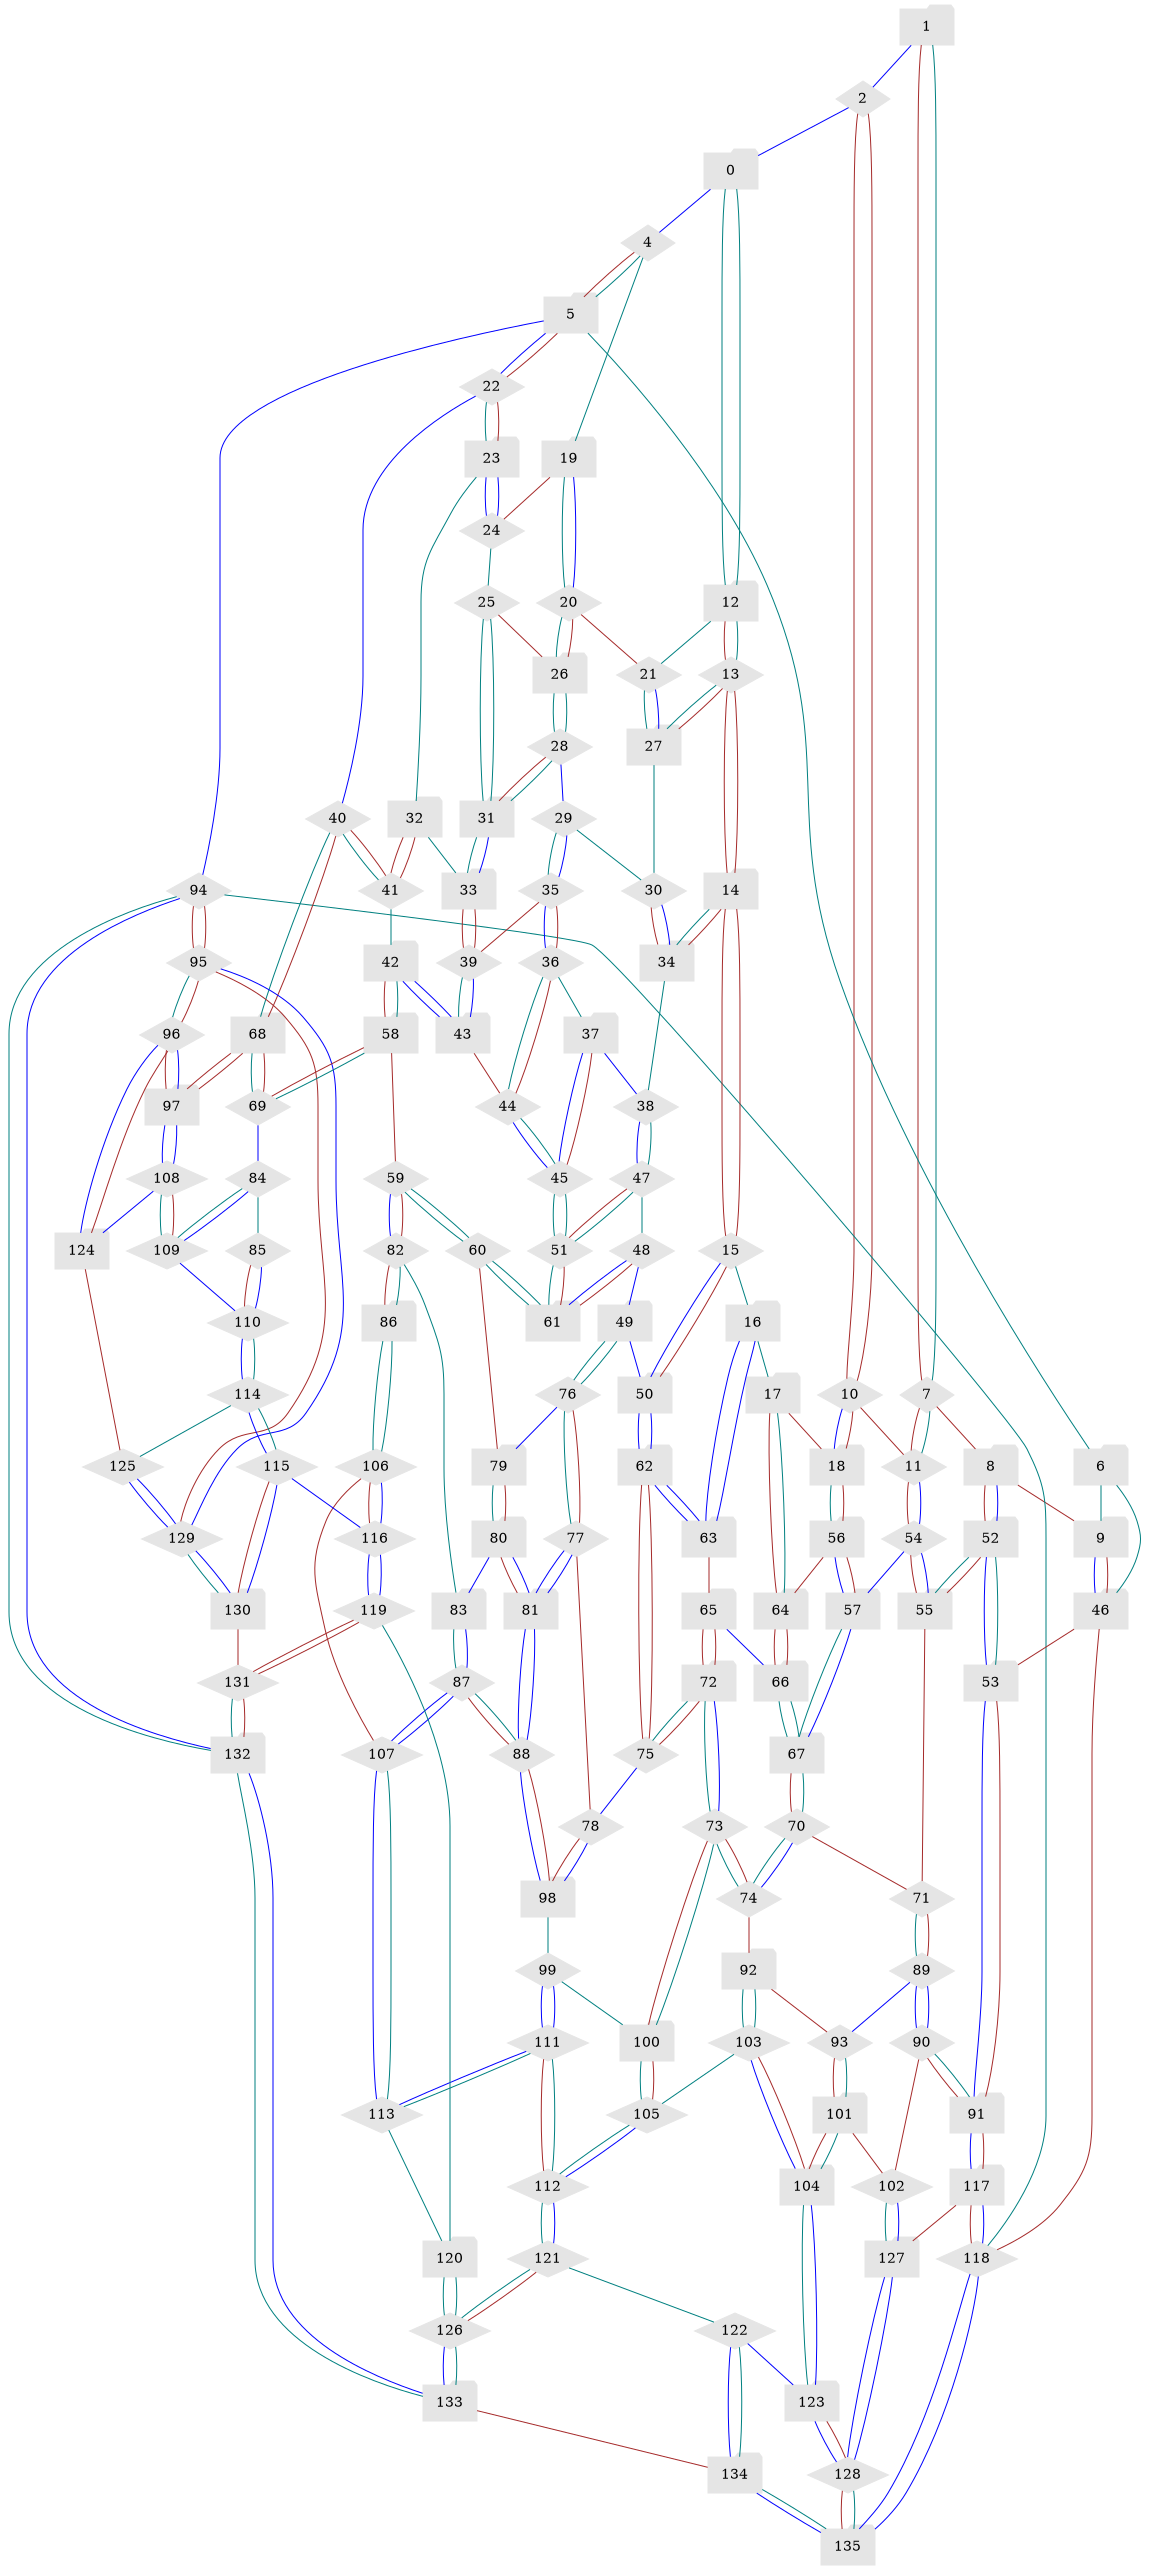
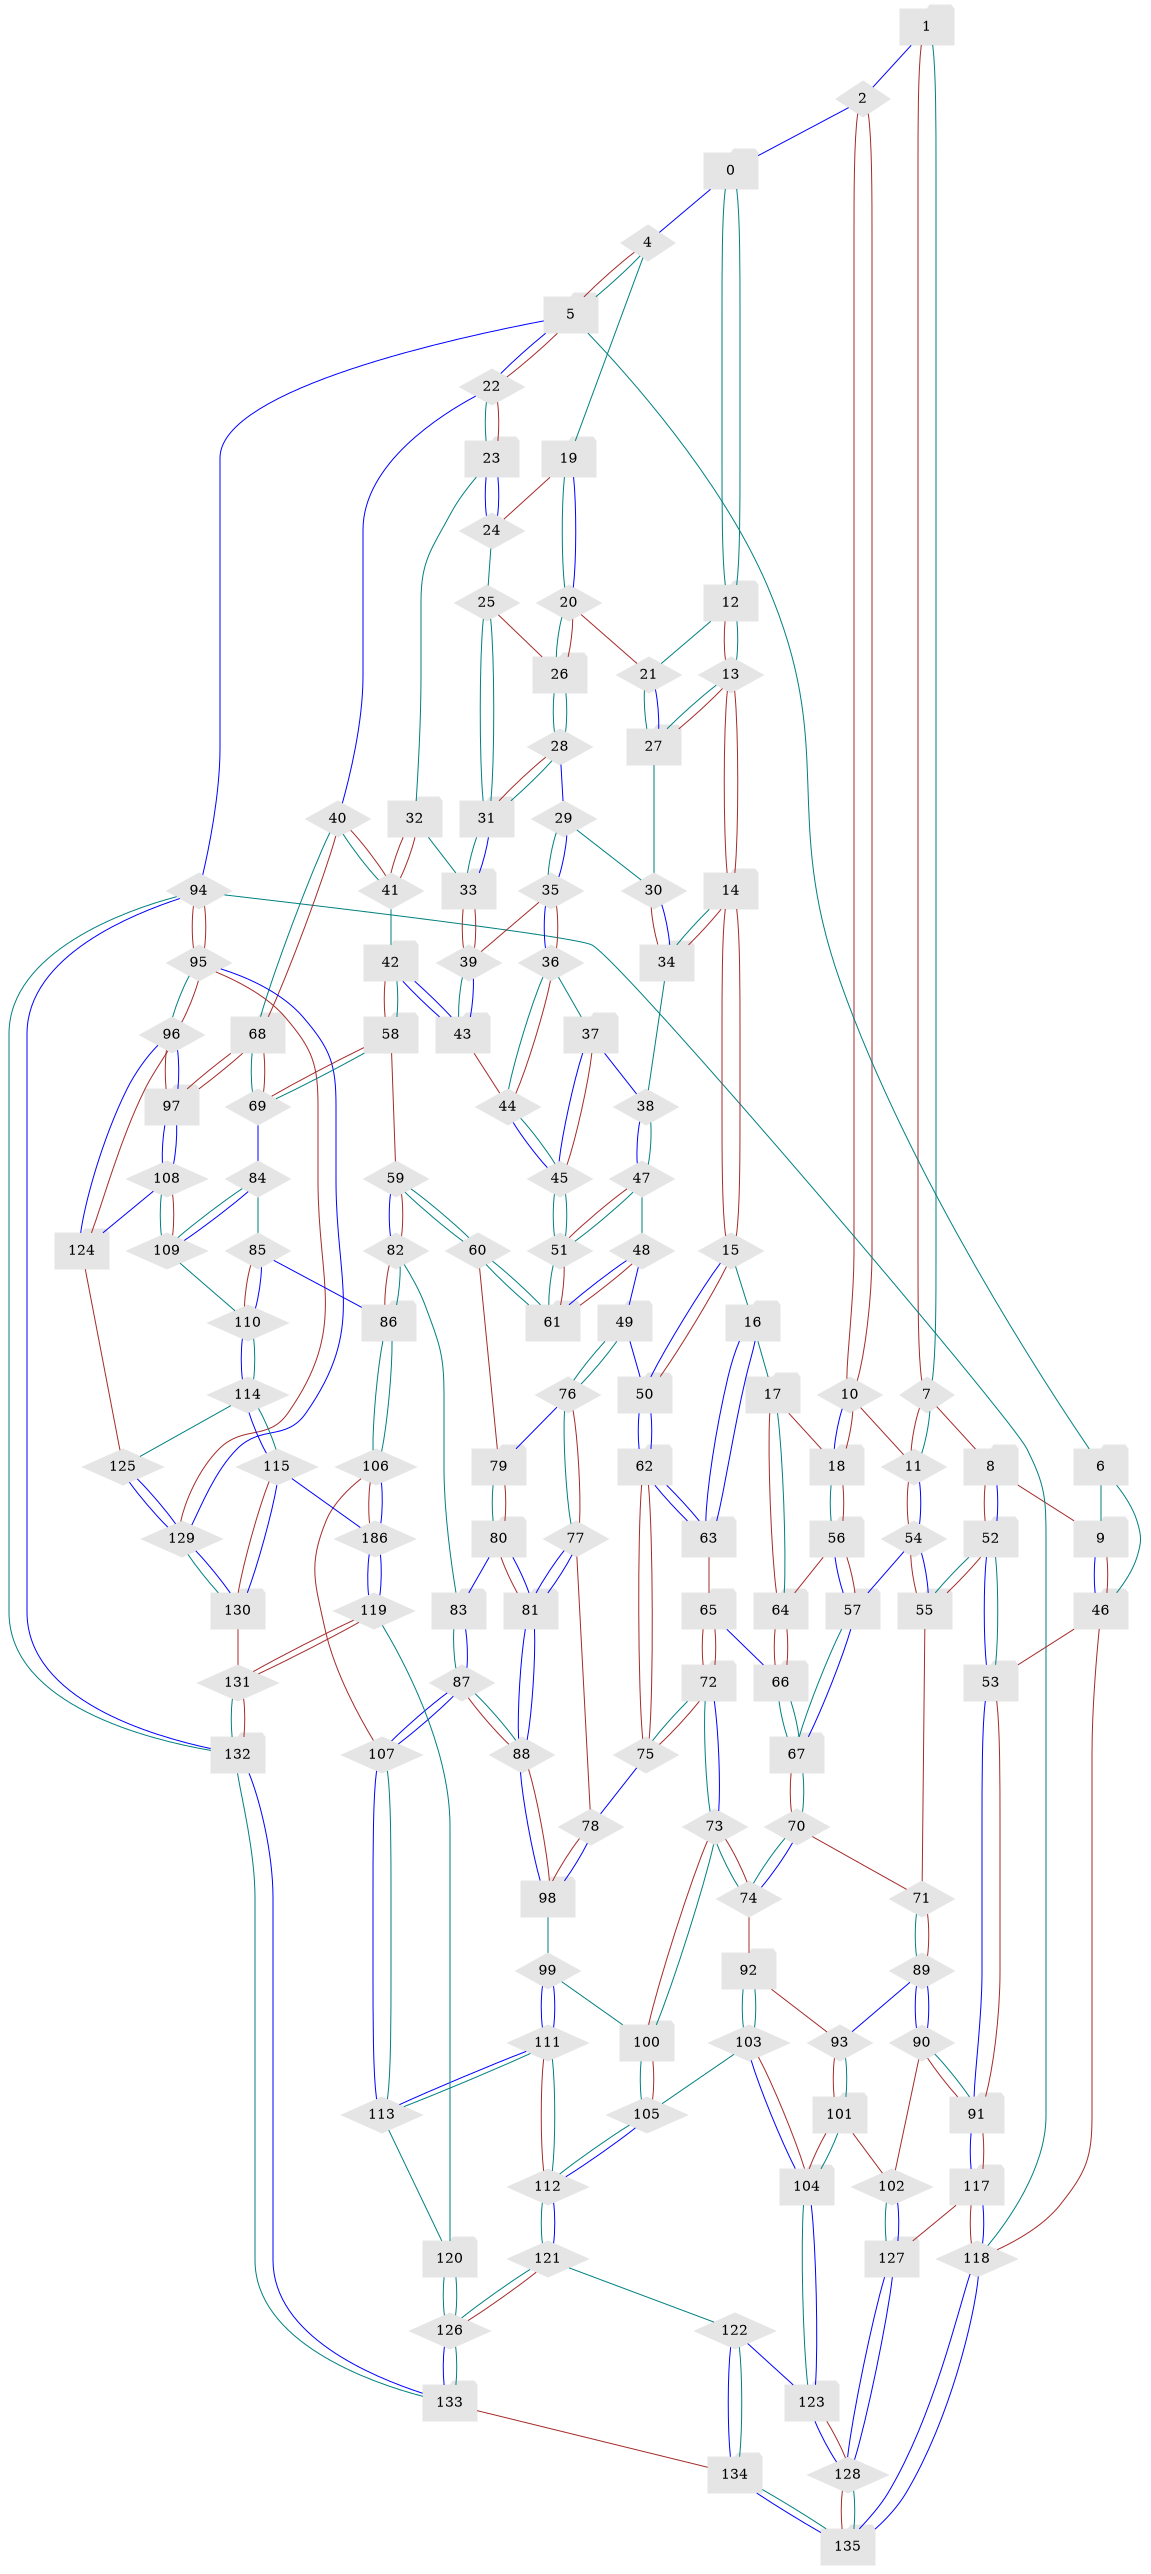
edge "85" -- "86": added
edge "109" -- "110": color blue -> teal
node "116": label "116" -> "186"
